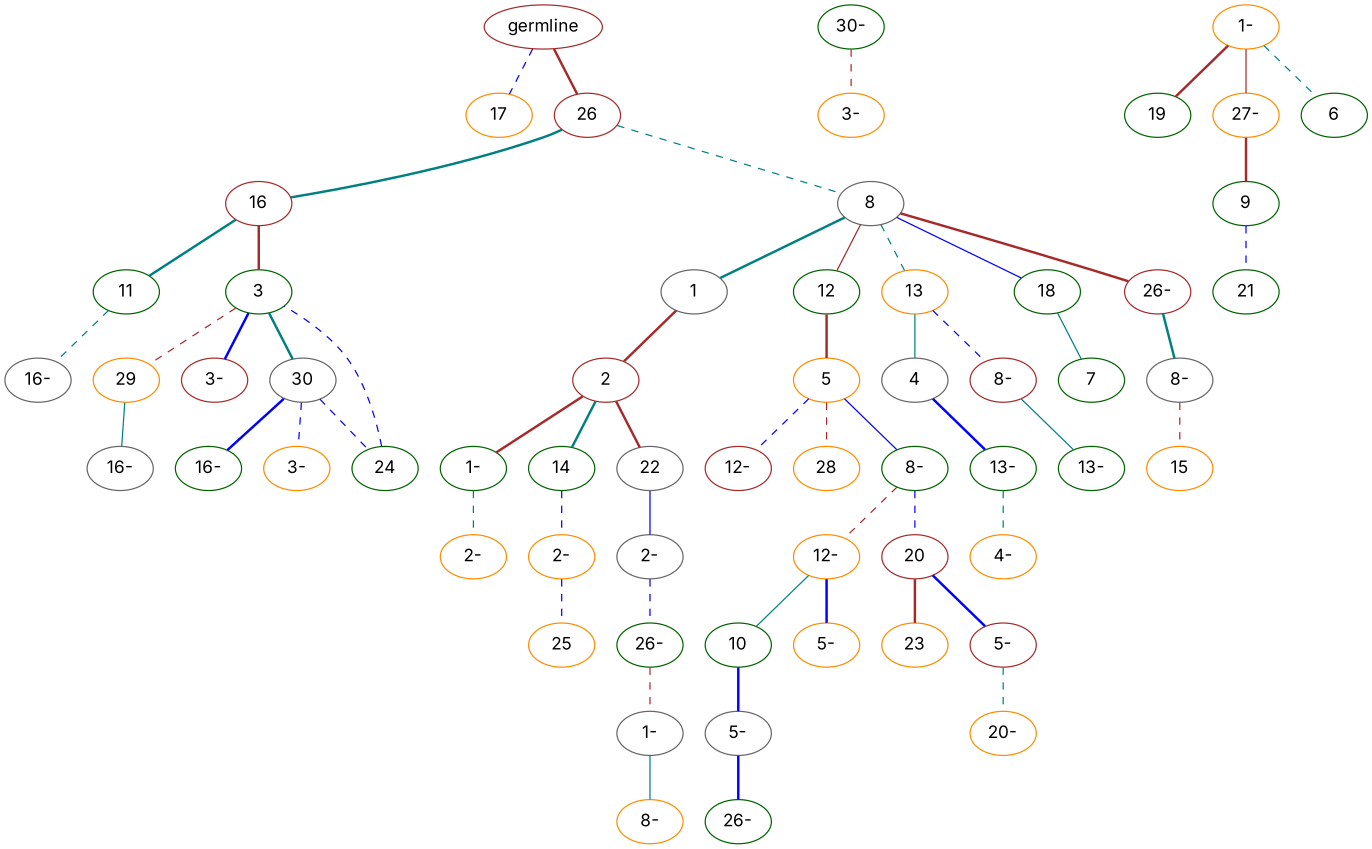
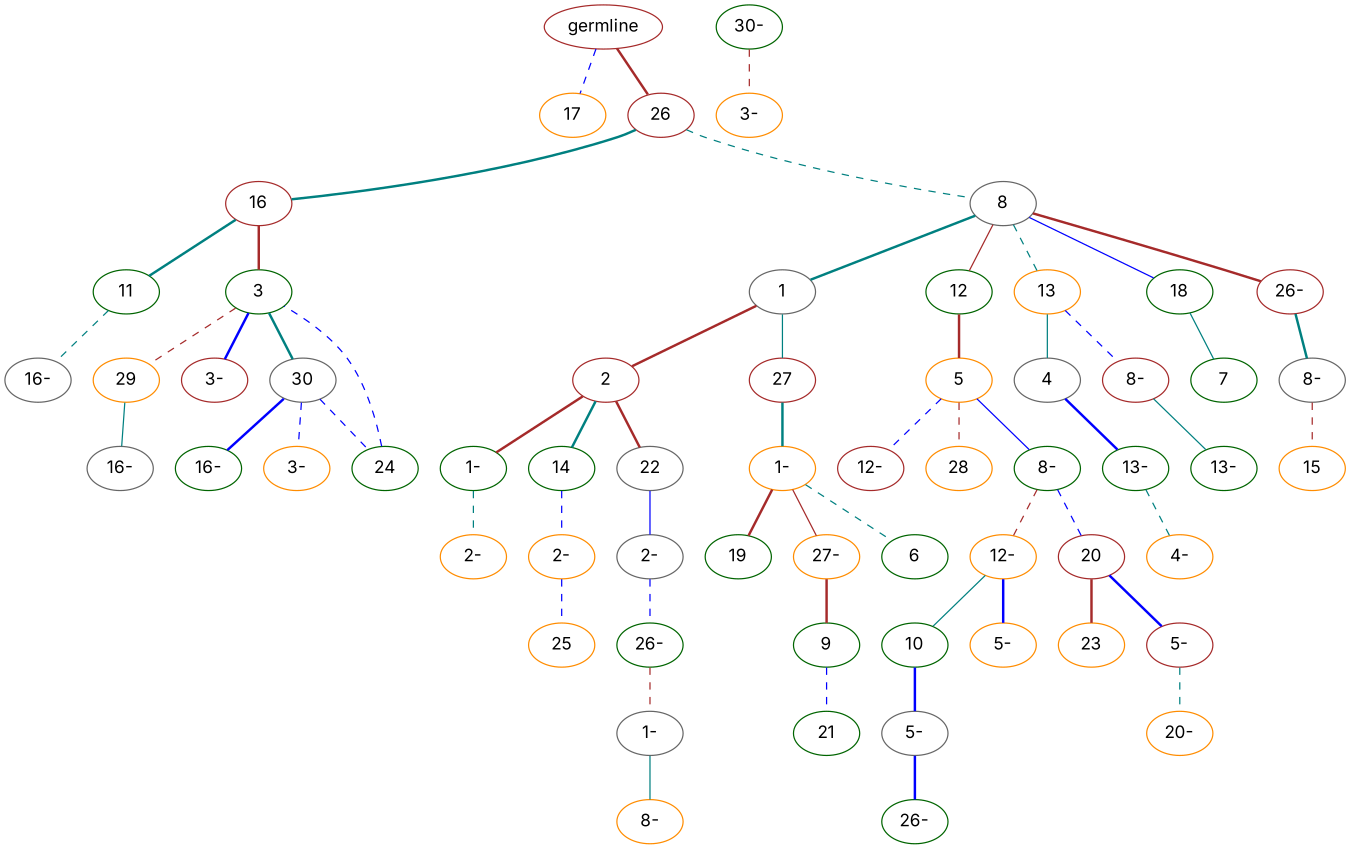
node "27": added
